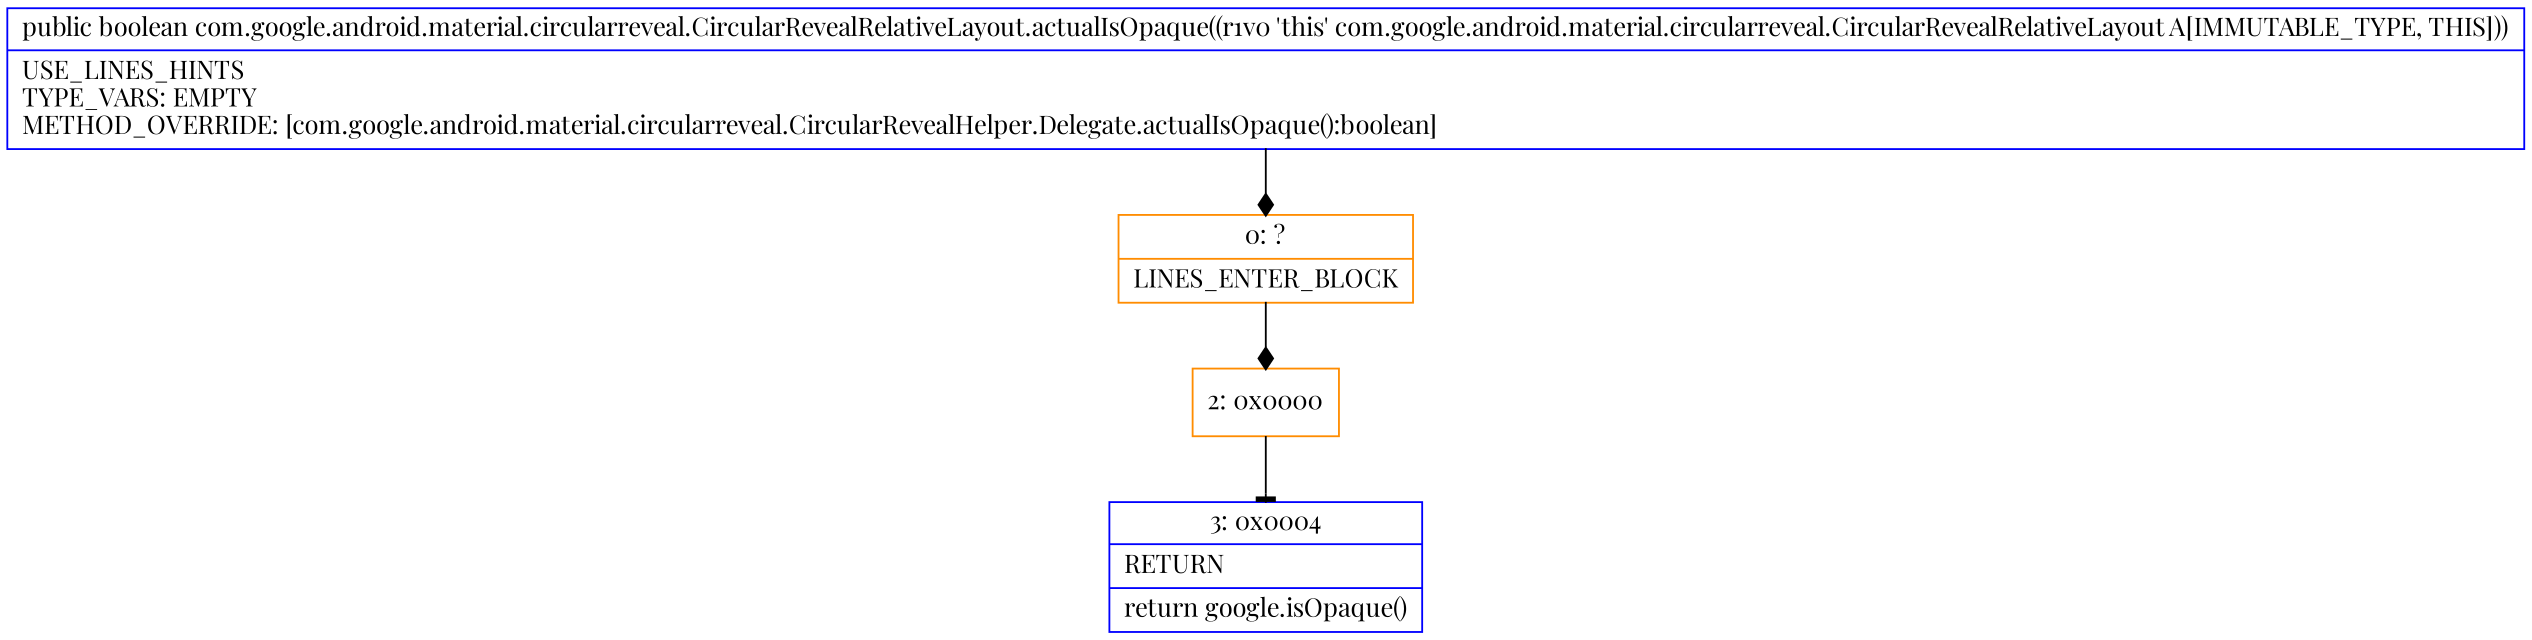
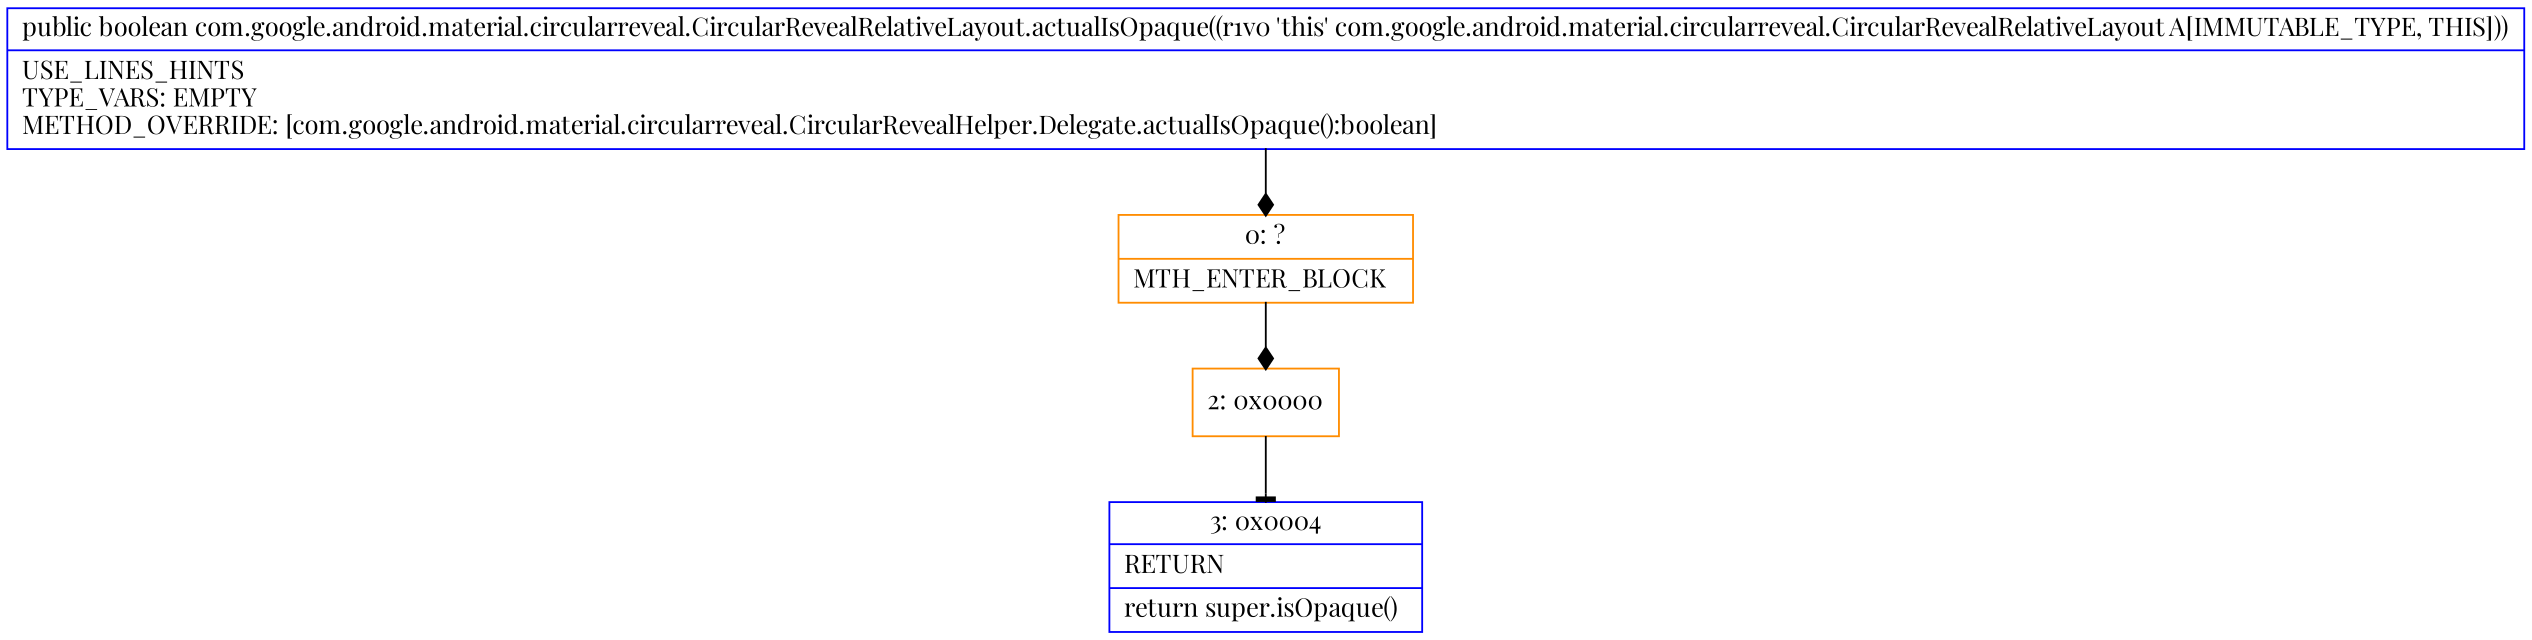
node "0: ?": text "LINES_ENTER_BLOCK" -> "MTH_ENTER_BLOCK"
node "3: 0x0004": text "return google.isOpaque()" -> "return super.isOpaque()"
